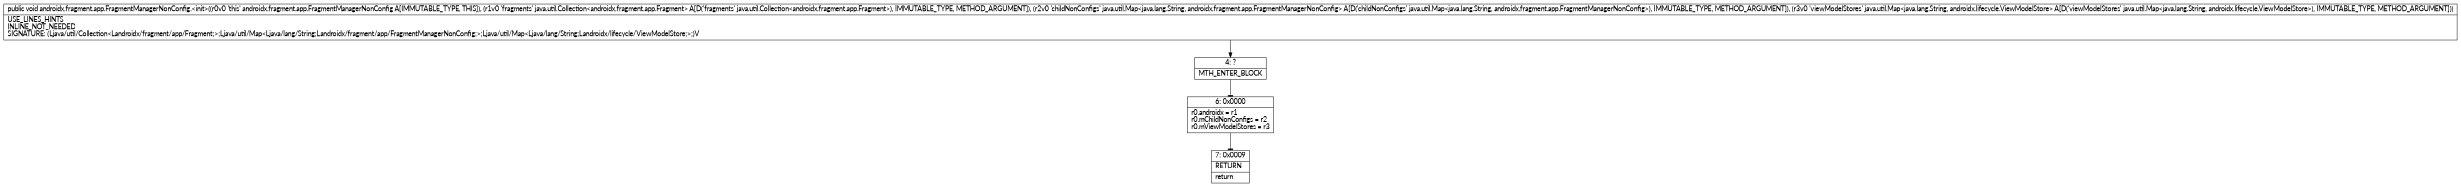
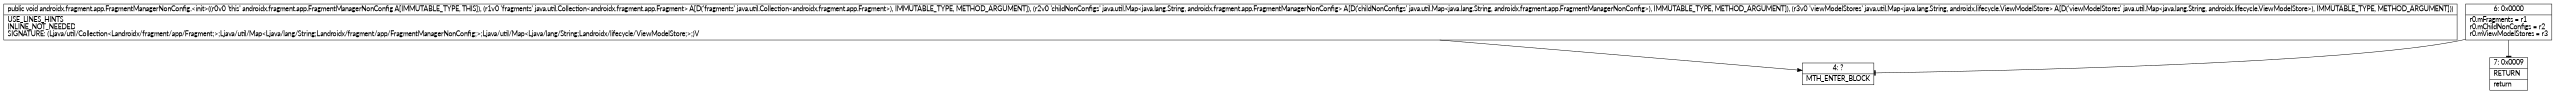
edge "4: ?" -> "6: 0x0000": reversed
node "6: 0x0000": text "r0.androidx = r1" -> "r0.mFragments = r1"
